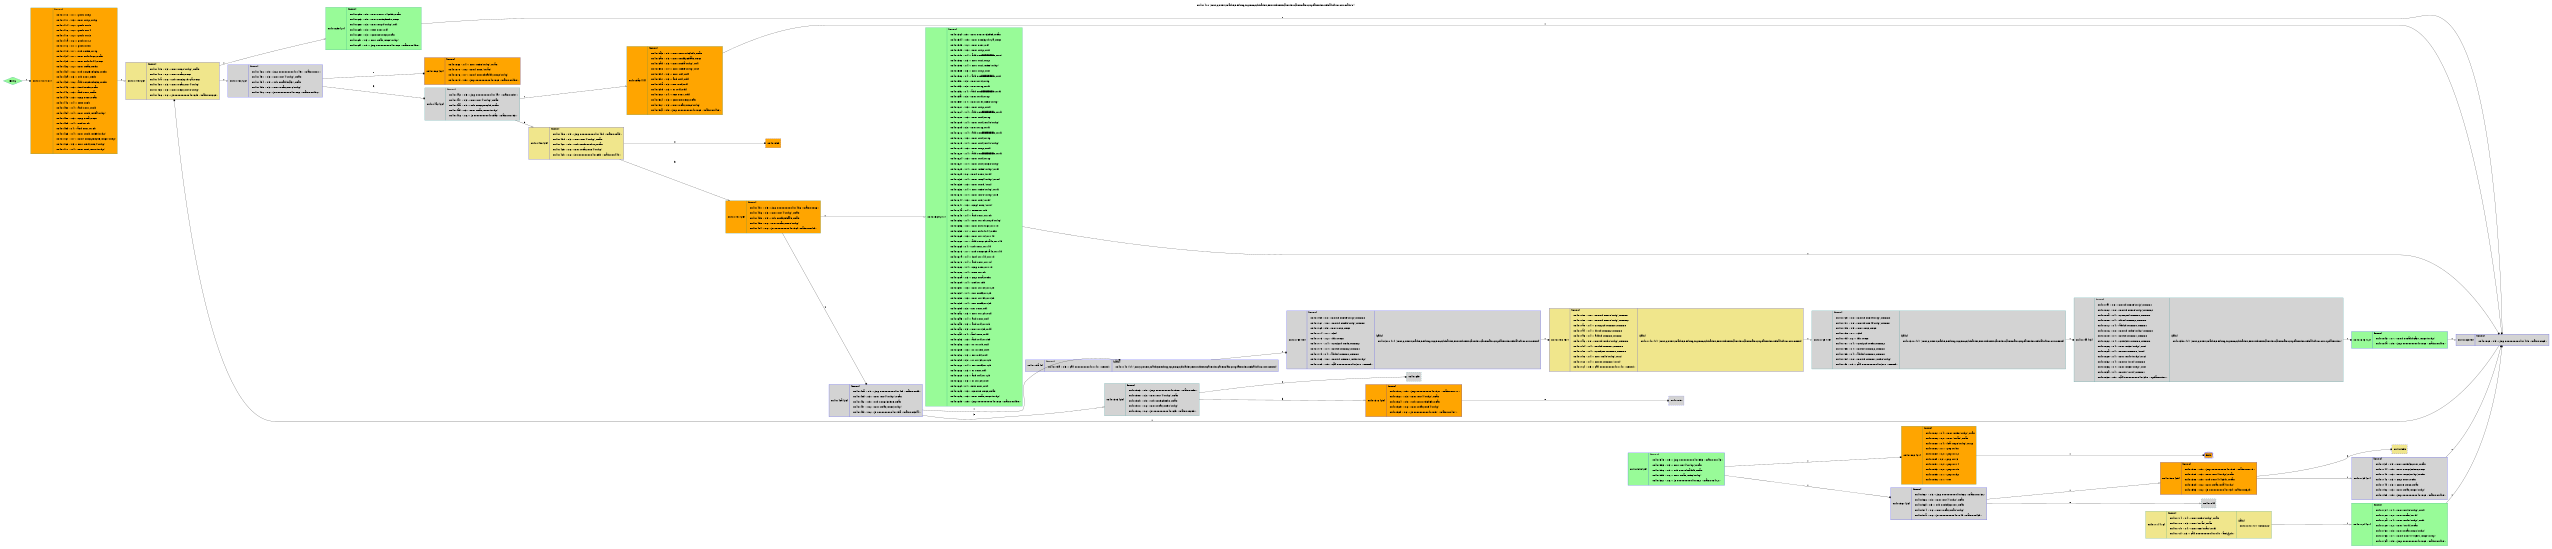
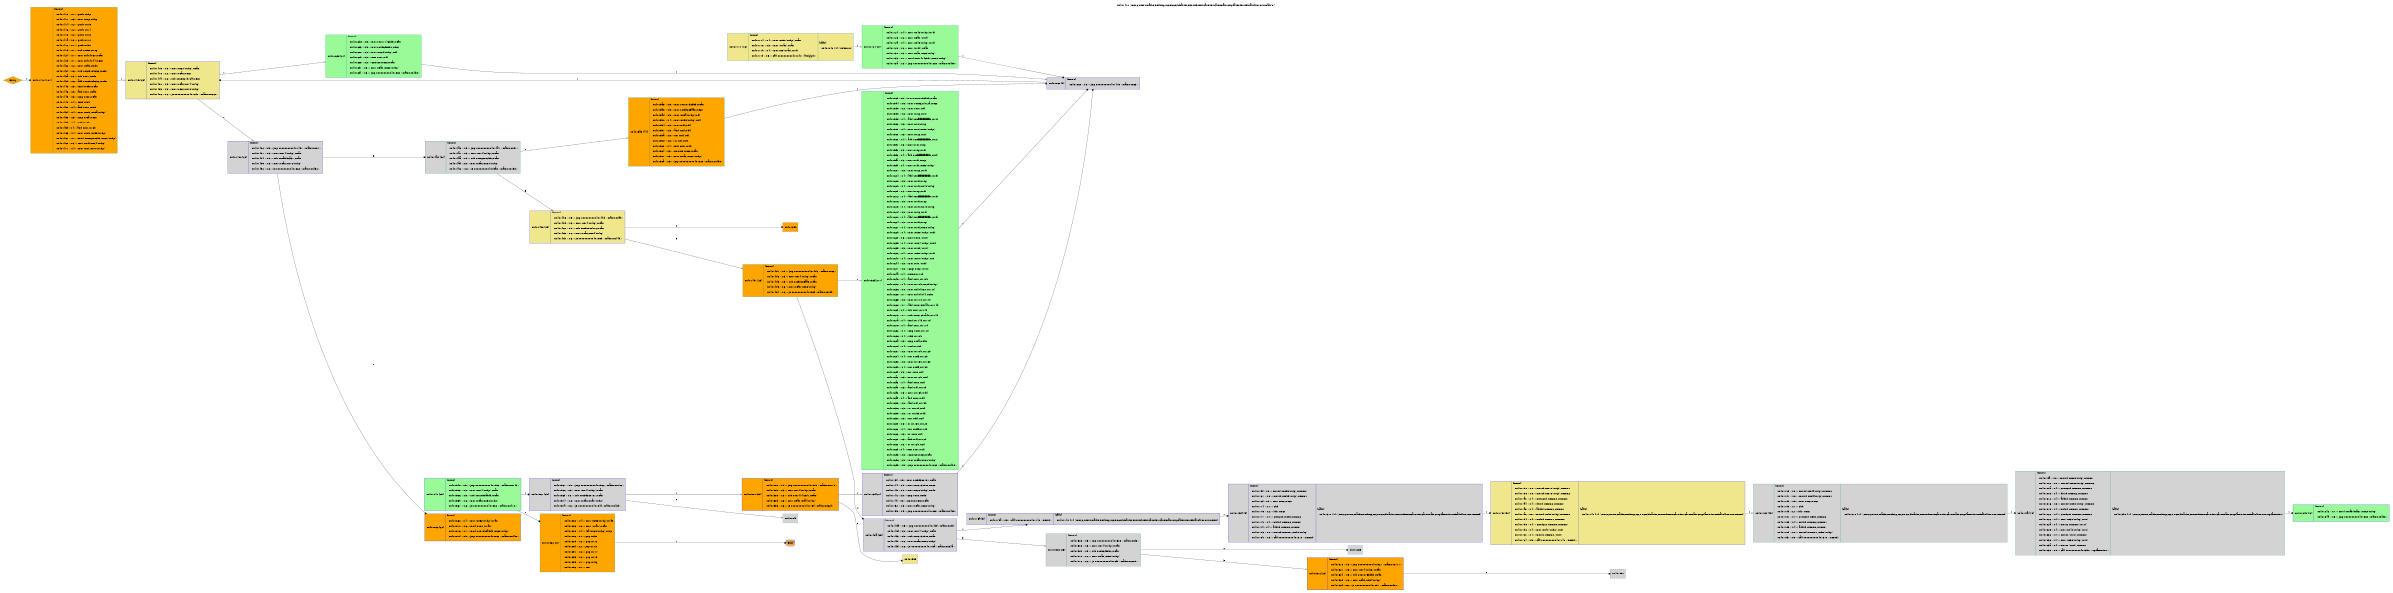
node "Entry": fillcolor palegreen -> orange
edge "0x401843 [12]" -> "0x4018ce [5]": removed, label "1"
